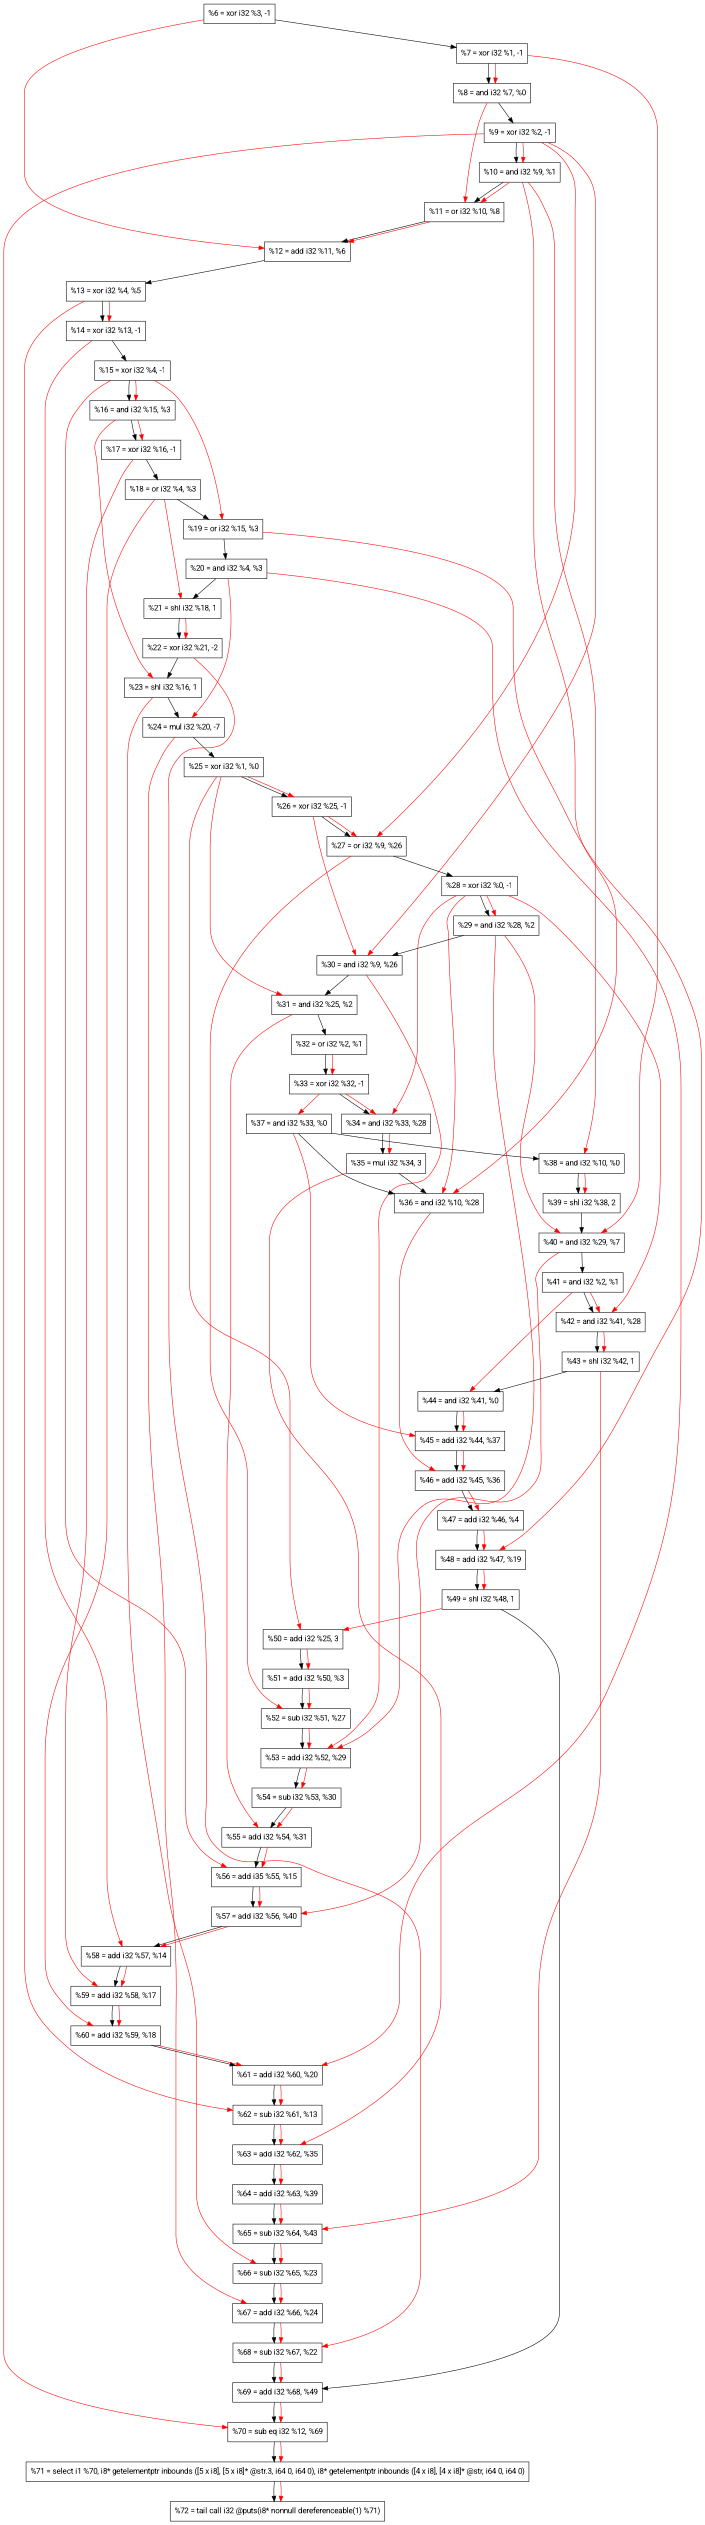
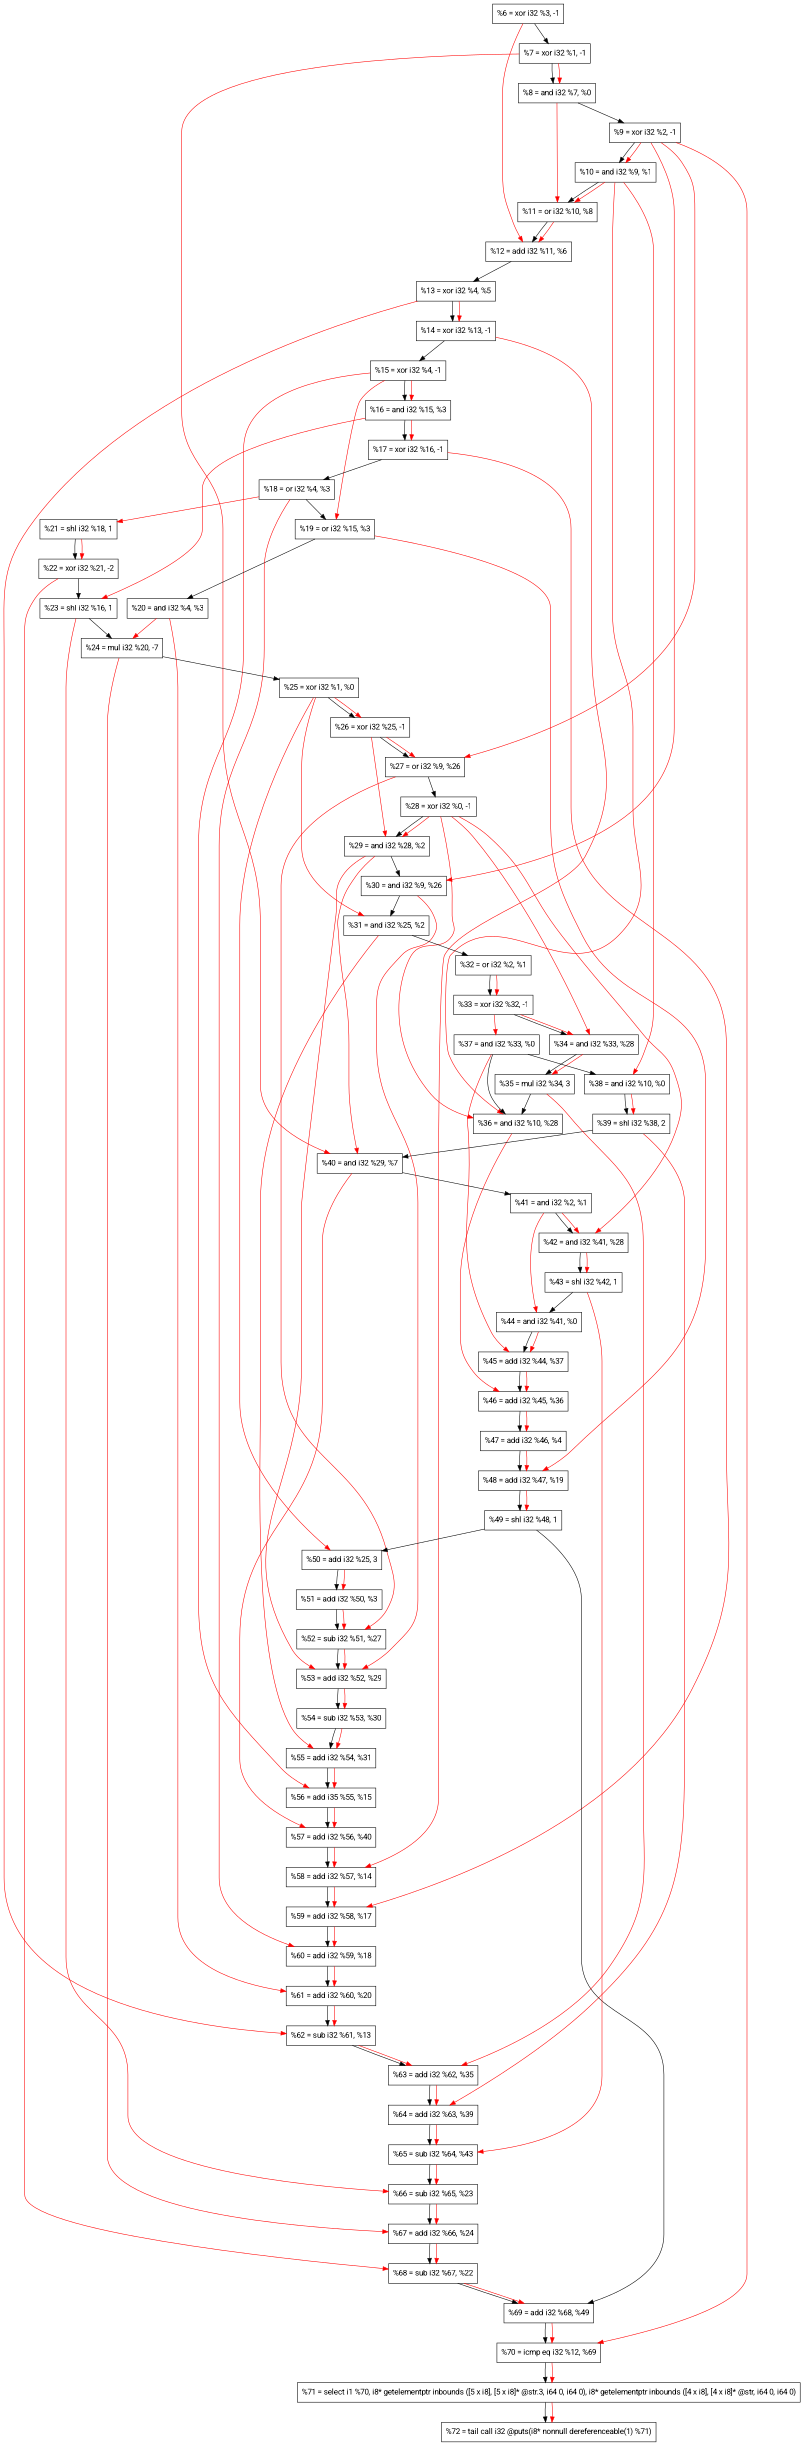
edge "%20 = and i32 %4, %3" -> "%21 = shl i32 %18, 1": removed
edge "%26 = xor i32 %25, -1" -> "%30 = and i32 %9, %26": now "%26 = xor i32 %25, -1" -> "%29 = and i32 %28, %2"
edge "%49 = shl i32 %48, 1" -> "%50 = add i32 %25, 3": color red -> black
edge "%39 = shl i32 %38, 2" -> "%64 = add i32 %63, %39": added
node "%70 = sub eq i32 %12, %69": label "%70 = sub eq i32 %12, %69" -> "%70 = icmp eq i32 %12, %69"
